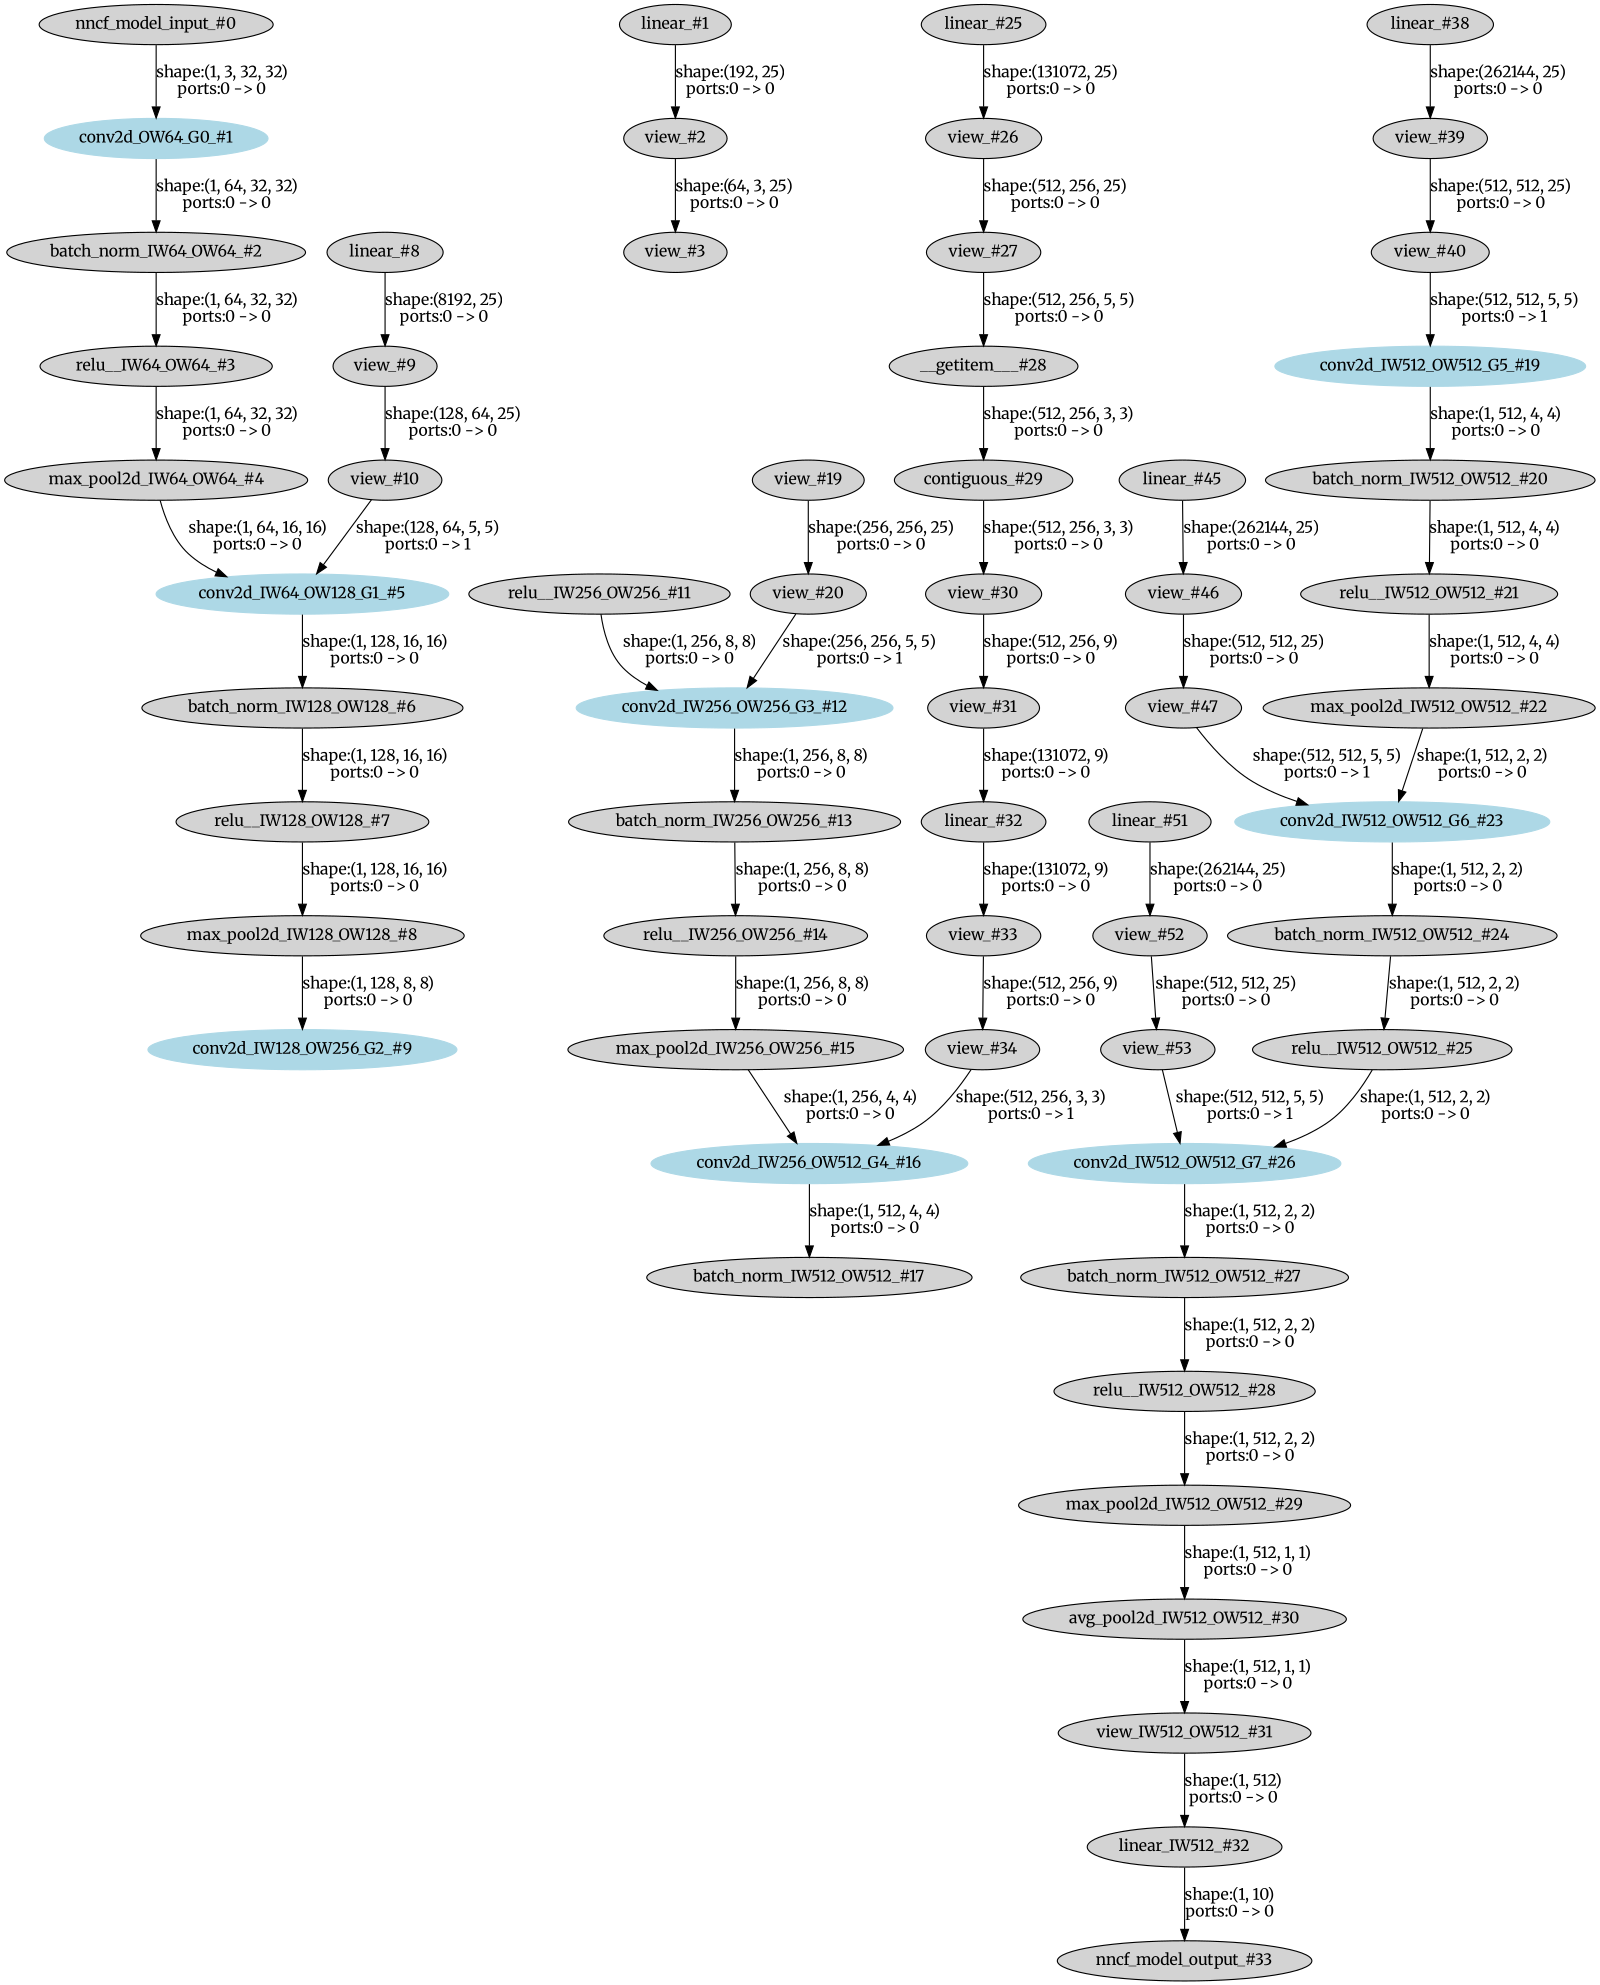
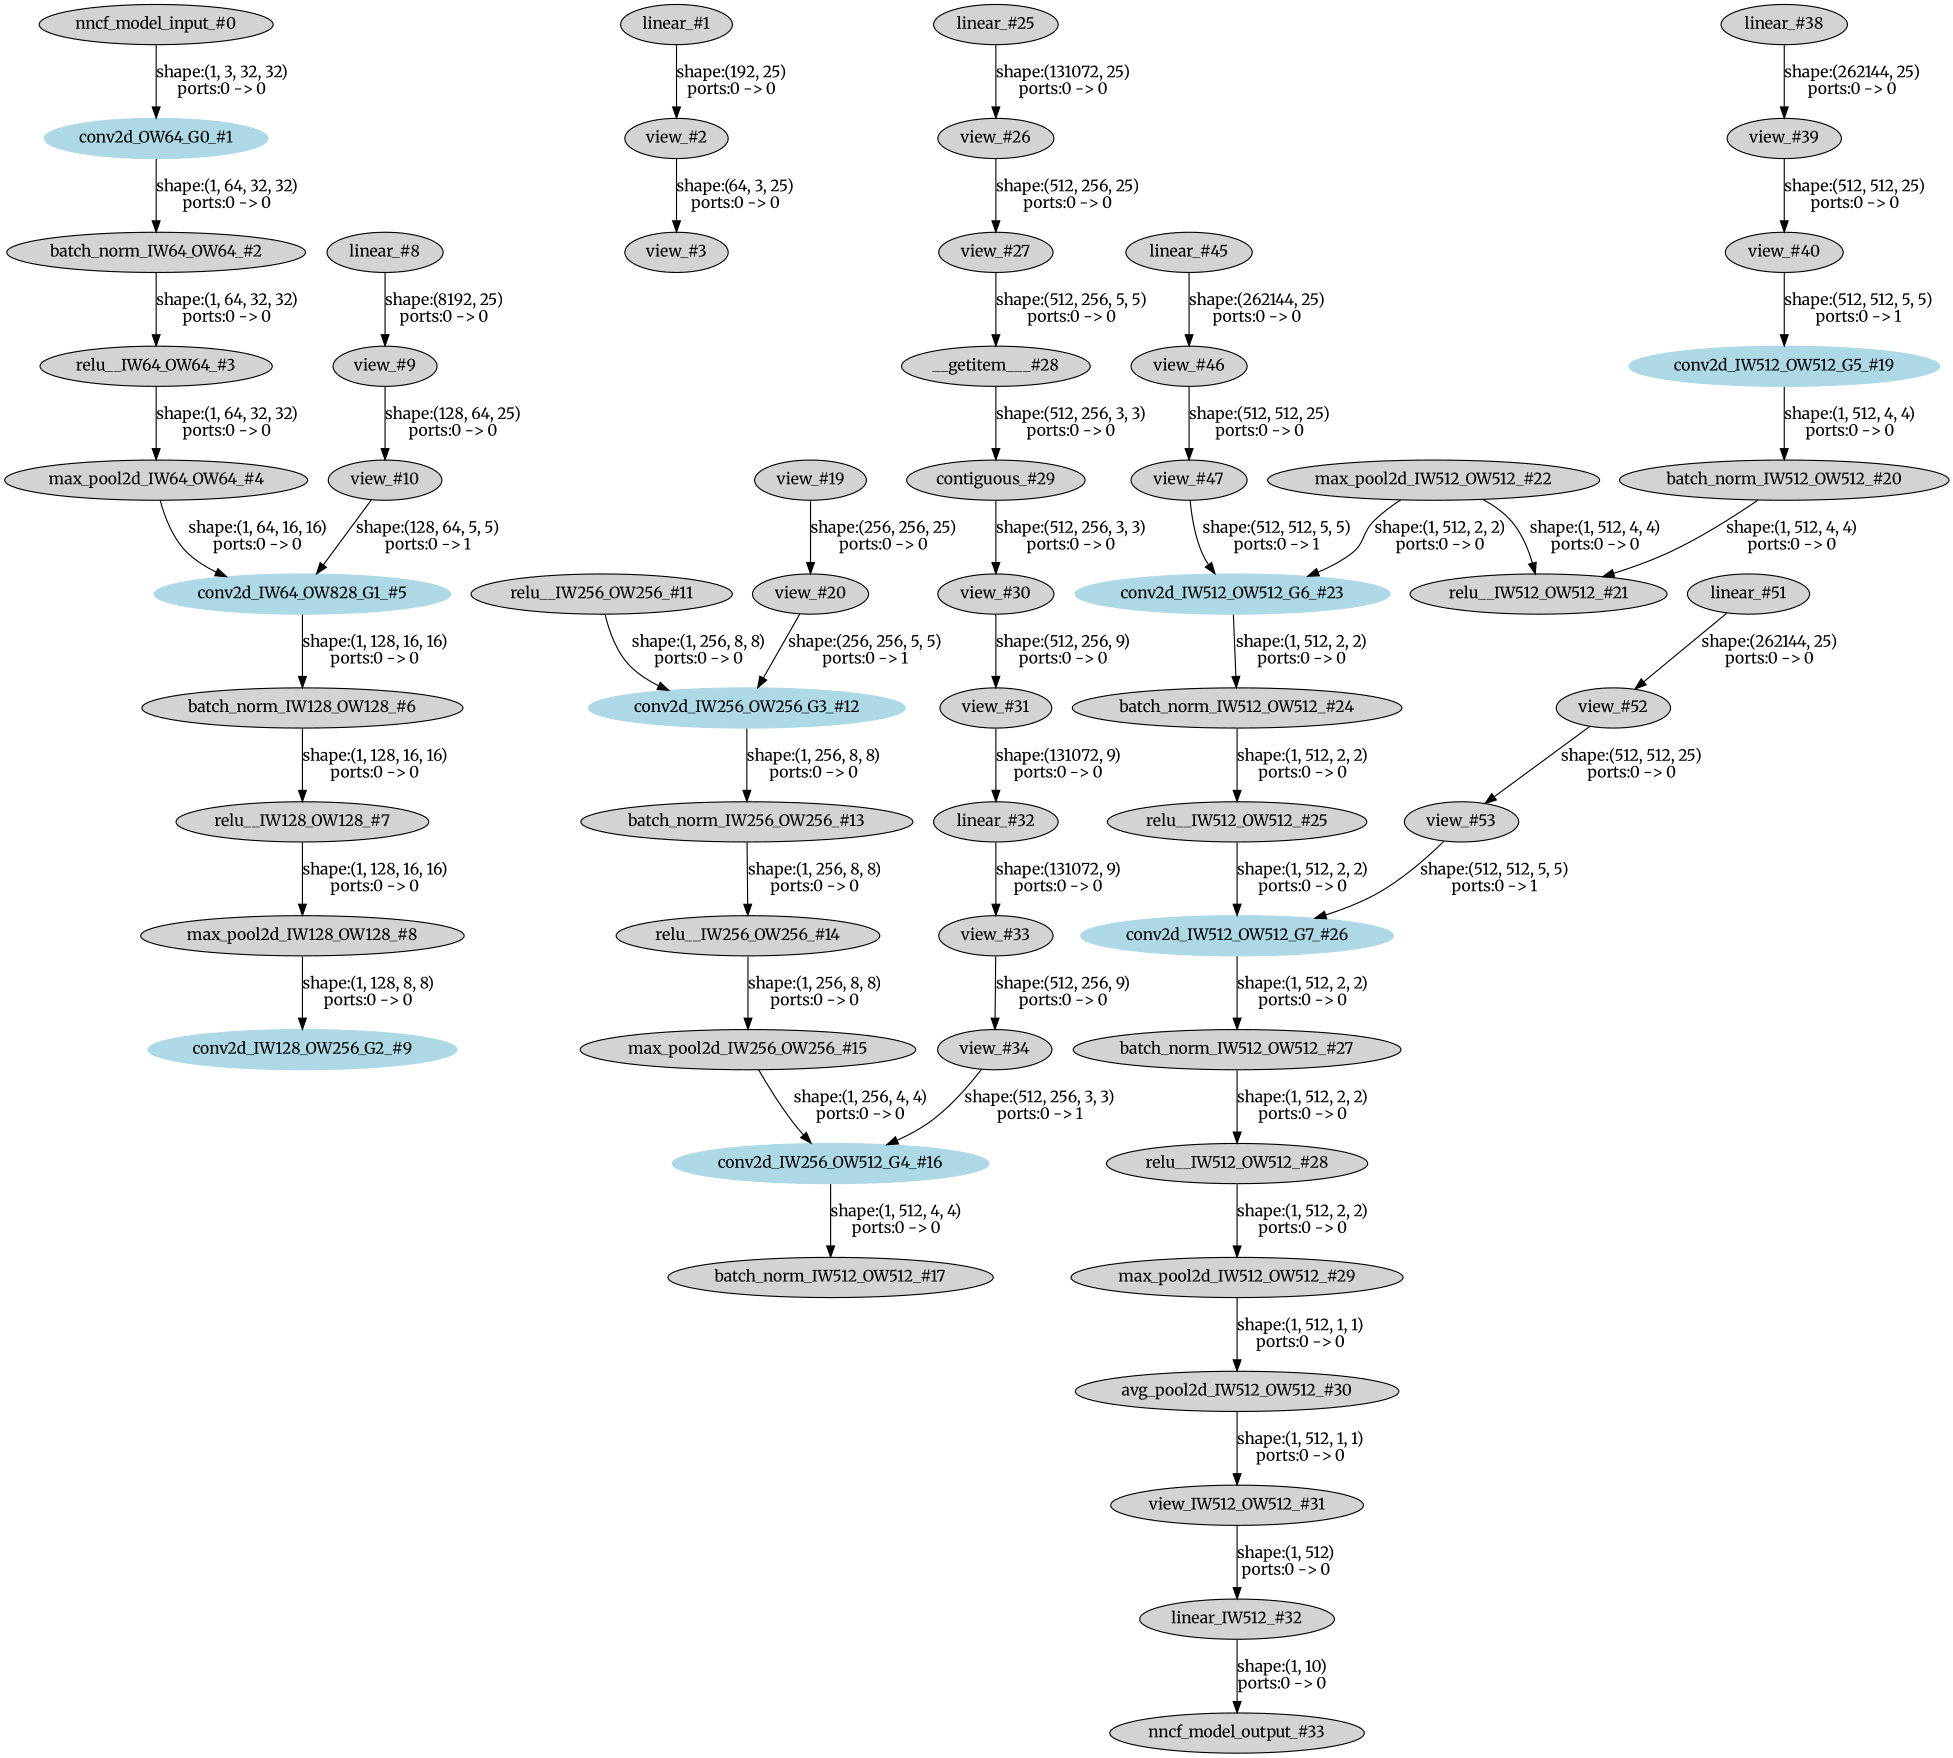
node "conv2d_IW64_OW128_G1_#5": label "conv2d_IW64_OW128_G1_#5" -> "conv2d_IW64_OW828_G1_#5"
edge "relu__IW512_OW512_#21" -> "max_pool2d_IW512_OW512_#22": reversed
